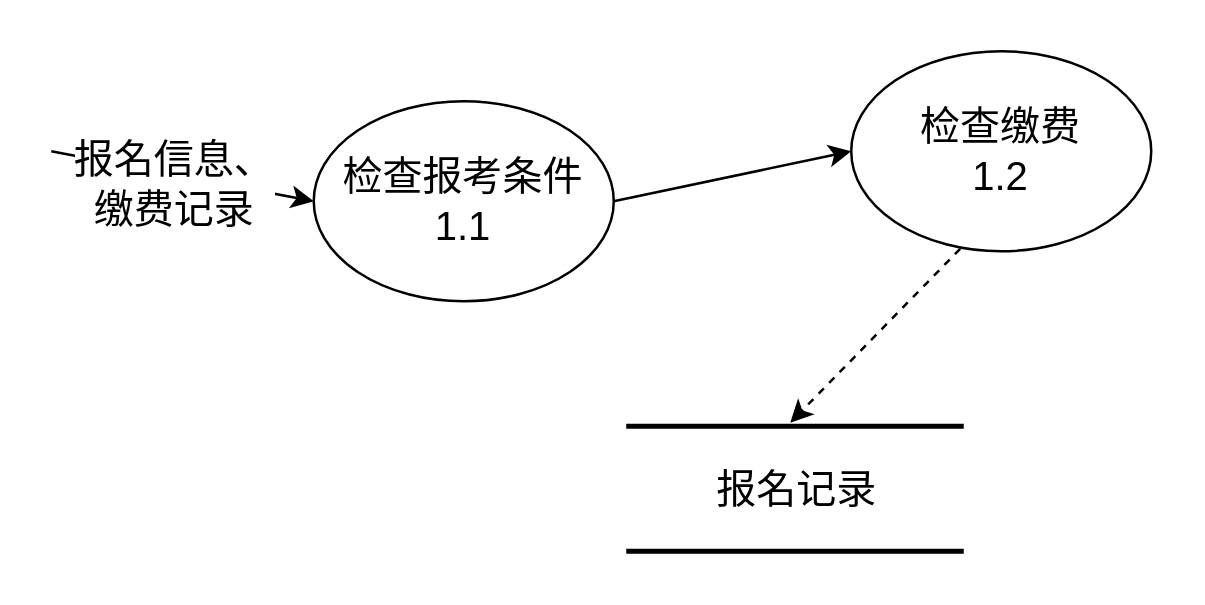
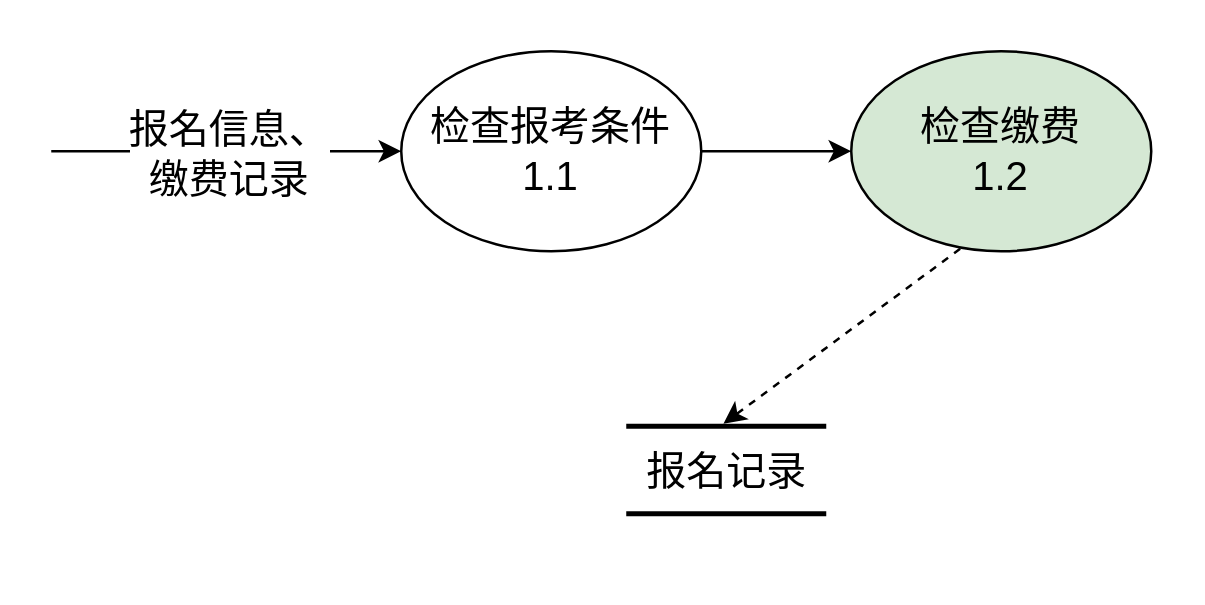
node "检查缴费1.2": fillcolor #ffffff -> #d5e8d4
node "检查报考条件1.1": moved (464, 201) -> (551, 151)
node "报名记录": size 338x125 -> 200x88
